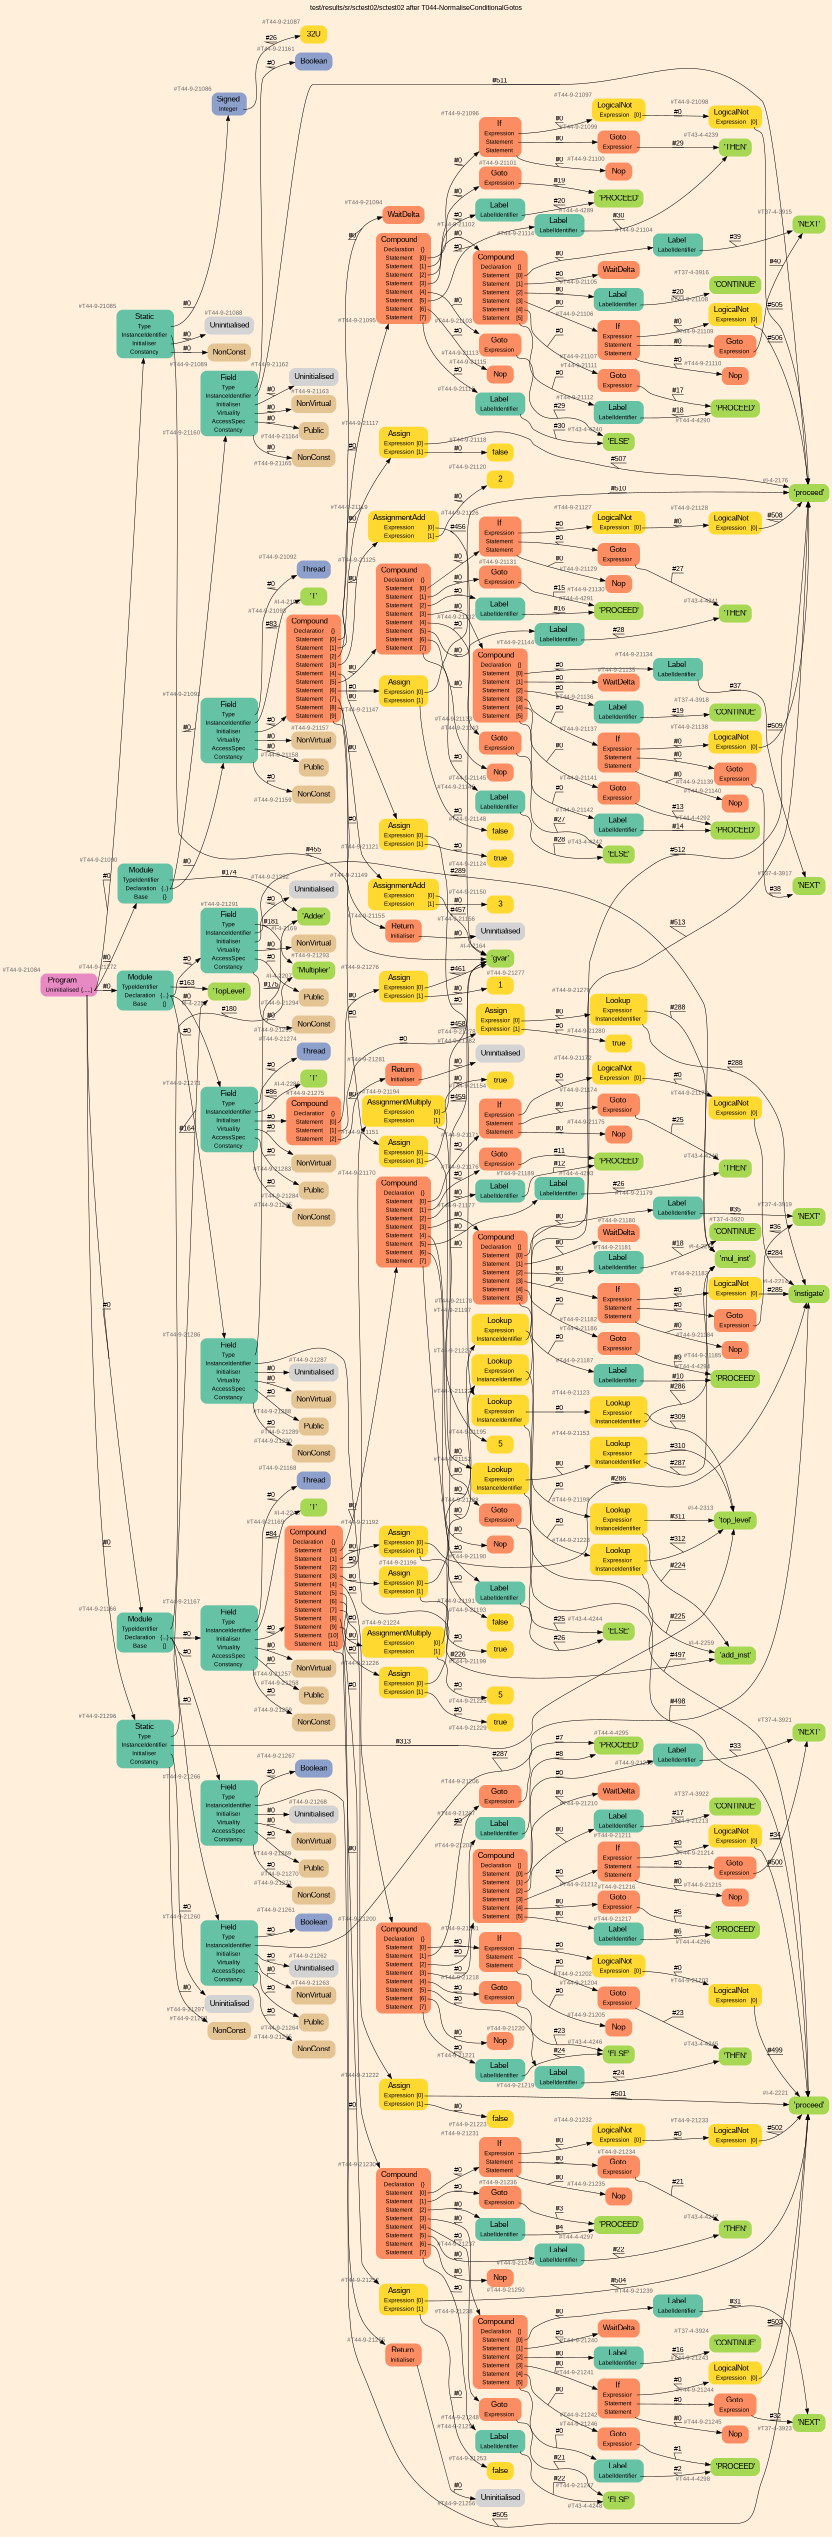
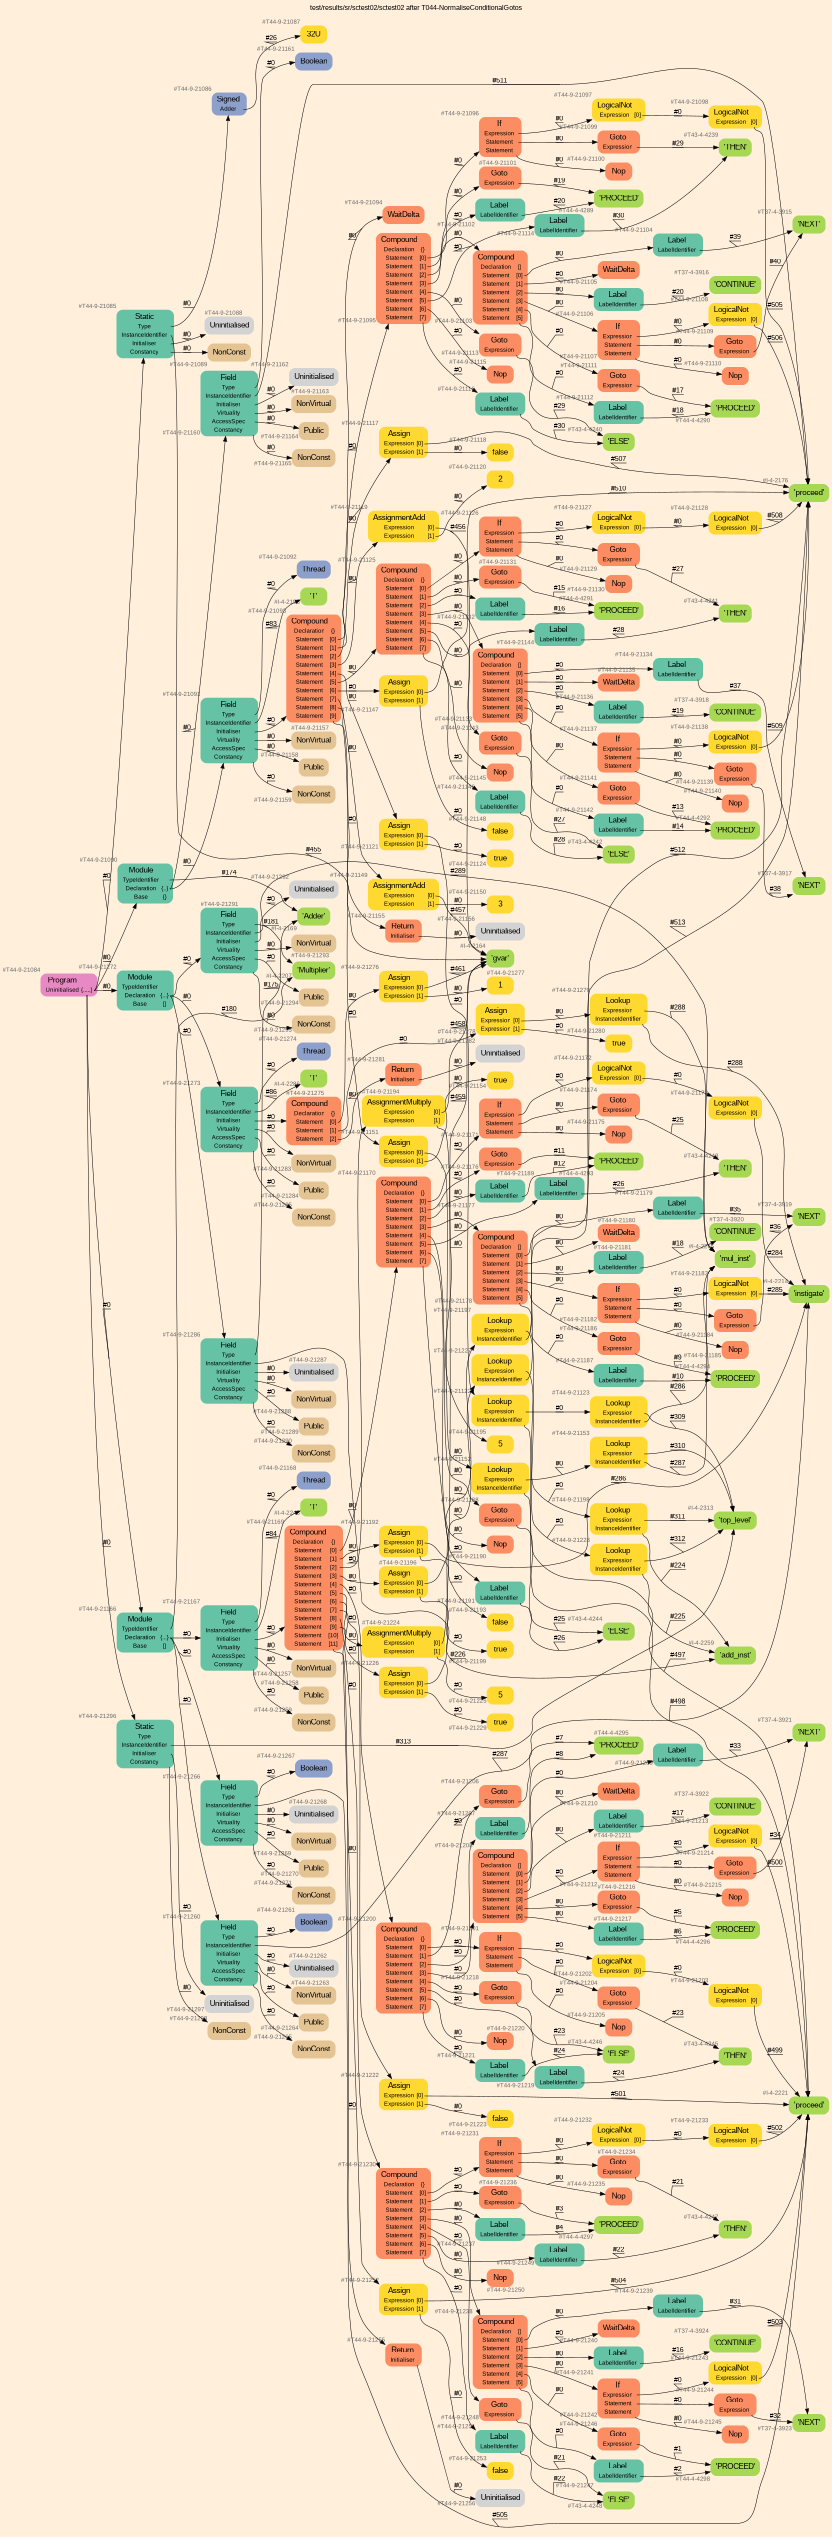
node "Signed": text "Integer" -> "Adder"
node "'TopLevel'": removed
